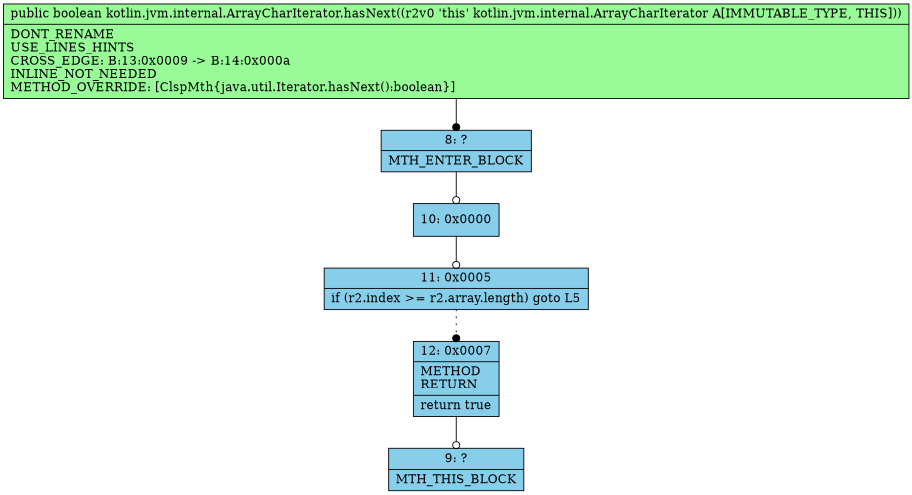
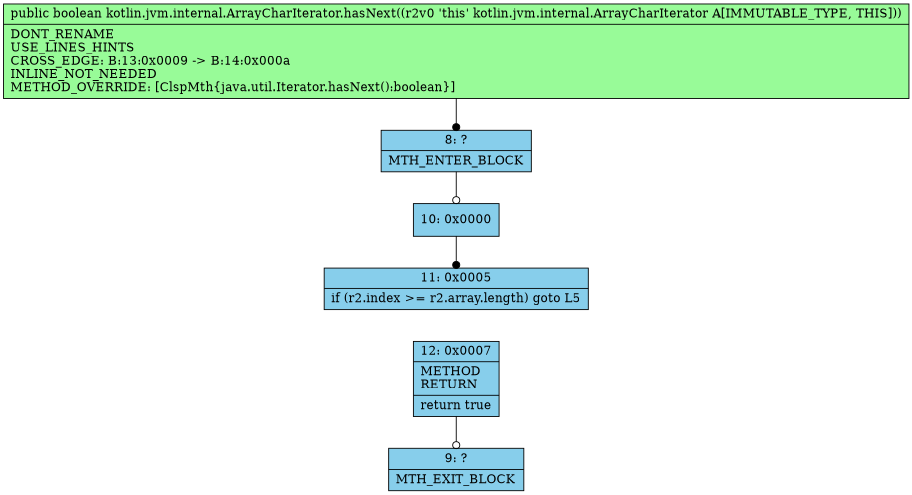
edge "10: 0x0000" -> "11: 0x0005": arrowhead odot -> dot
edge "11: 0x0005" -> "12: 0x0007": removed
node "9: ?": text "MTH_THIS_BLOCK" -> "MTH_EXIT_BLOCK"
